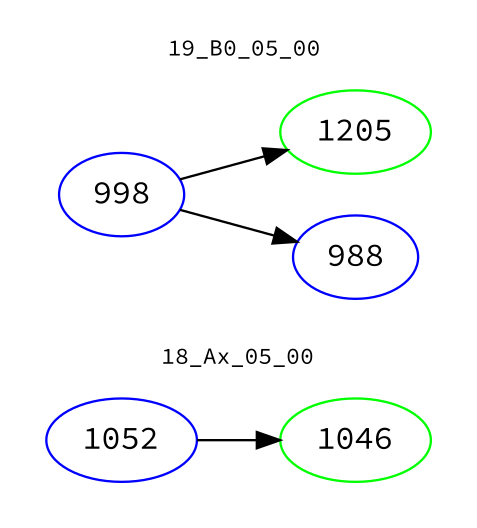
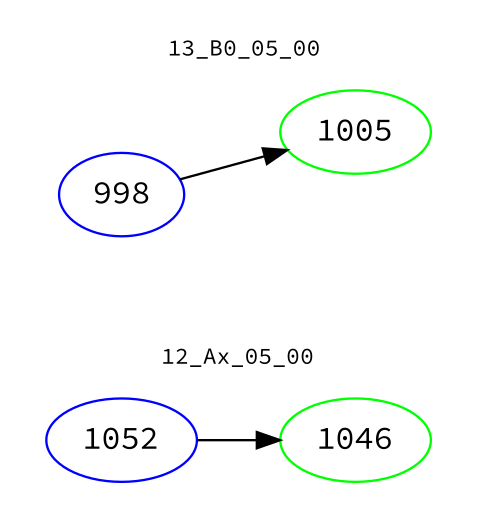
cluster "19_B0_05_00": label "19_B0_05_00" -> "13_B0_05_00"
node "1205": label "1205" -> "1005"
node "988": removed
cluster "18_Ax_05_00": label "18_Ax_05_00" -> "12_Ax_05_00"
